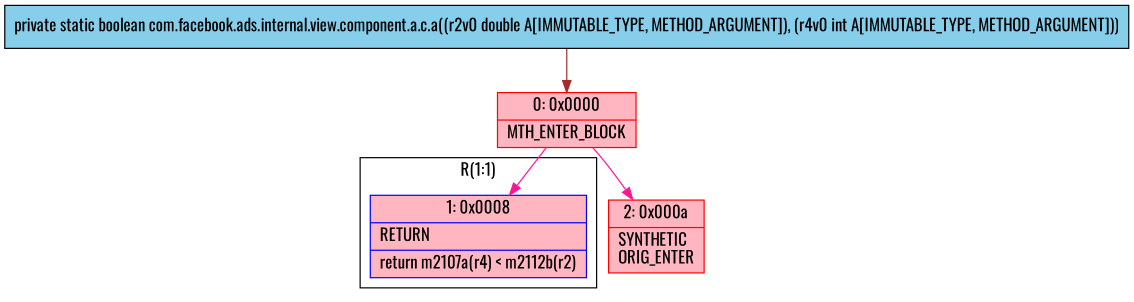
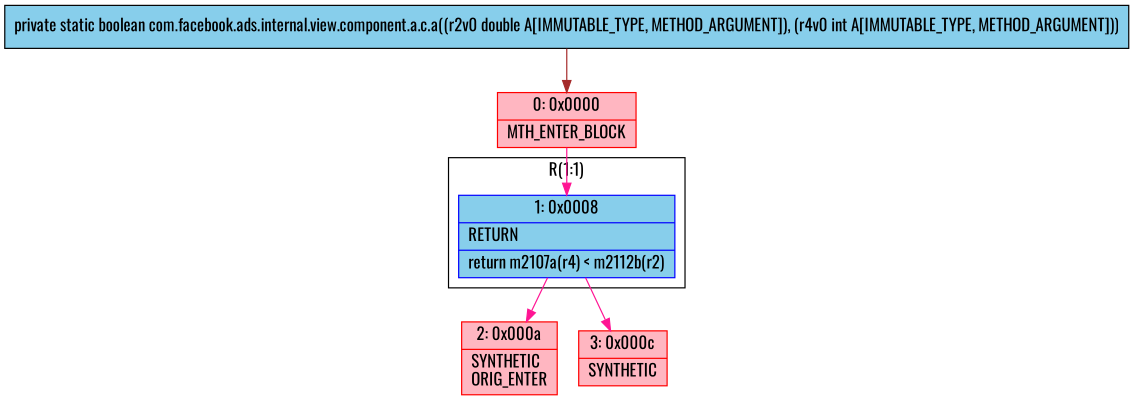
edge "0: 0x0000" -> "2: 0x000a": now "1: 0x0008" -> "2: 0x000a"
node "1: 0x0008": fillcolor lightpink -> skyblue
node "3: 0x000c": added
